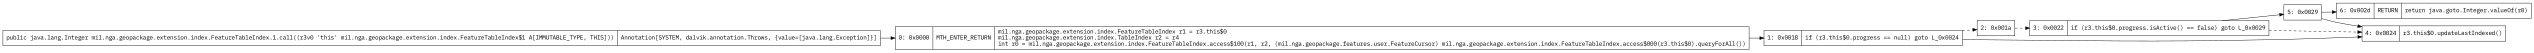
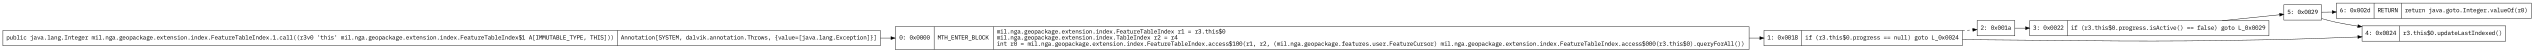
edge "2: 0x001a" -> "3: 0x0022": style dashed -> solid
edge "3: 0x0022" -> "4: 0x0024": removed
node "0: 0x0000": text "MTH_ENTER_RETURN" -> "MTH_ENTER_BLOCK"
